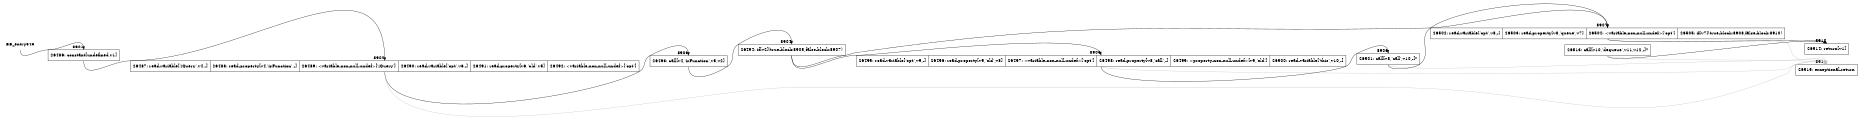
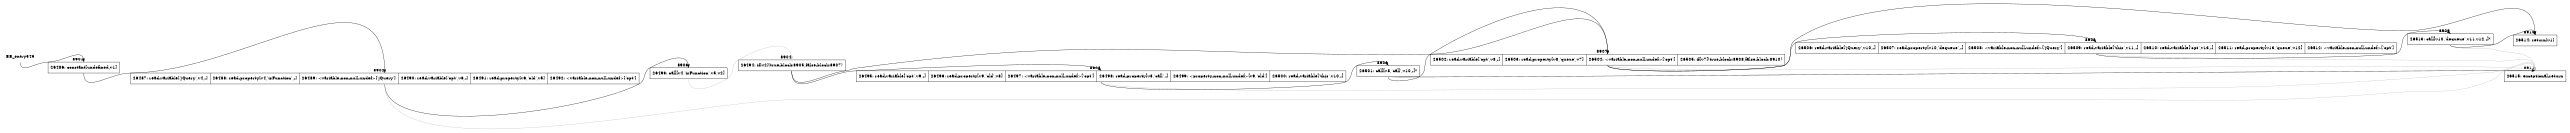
edge "26493: call[v4,'isFunction',v5,v2]" -> "26494: if[v2](true-block:8905,false-block:8907)": color black -> gray
node "26506: read-variable['jQuery',v10,-]": added
edge "26501: call[v8,'call',v10,-]*" -> "26515: exceptional-return": color gray -> black
